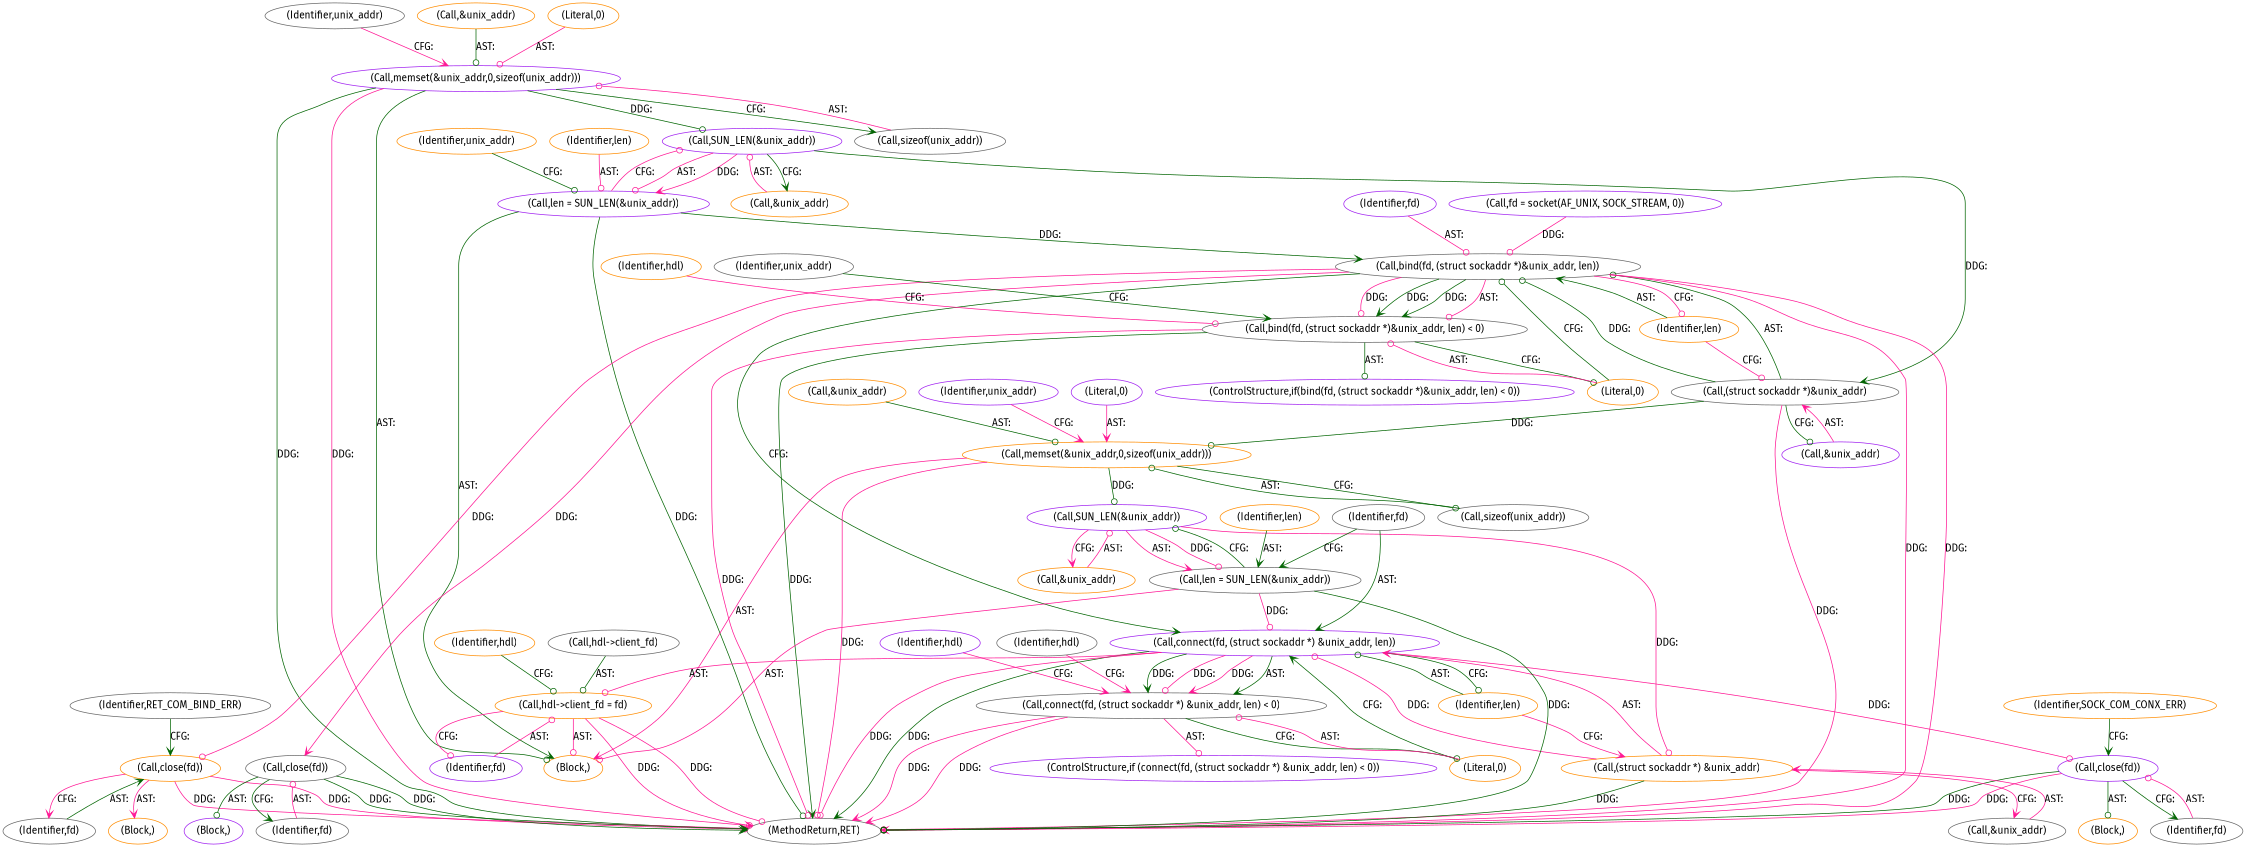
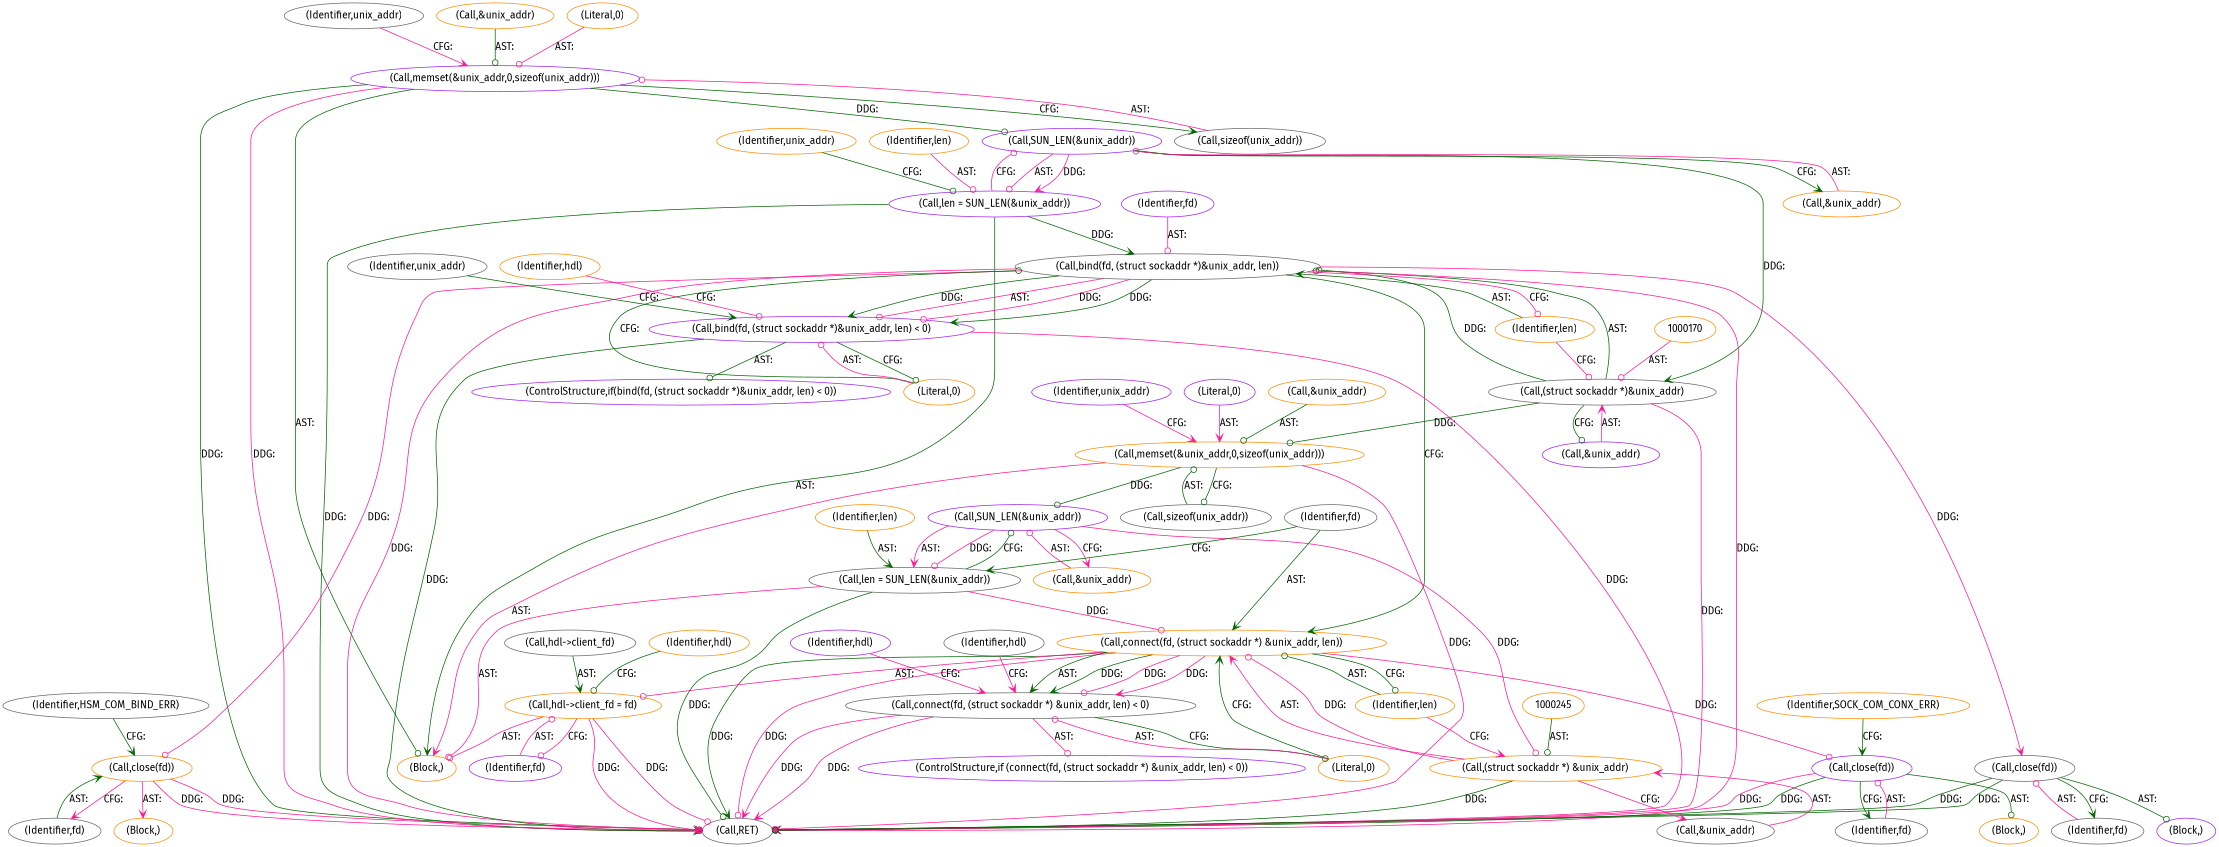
node "(Call,fd = socket(AF_UNIX, SOCK_STREAM, 0))": removed
node "(Call,bind(fd, (struct sockaddr *)&unix_addr, len) < 0)": color gray40 -> purple
node "1000170": added
node "(Call,connect(fd, (struct sockaddr *) &unix_addr, len))": color purple -> darkorange
edge "(Call,hdl->client_fd)" -> "(Call,hdl->client_fd = fd)": arrowhead odot -> vee
node "(Identifier,RET_COM_BIND_ERR)": label "(Identifier,RET_COM_BIND_ERR)" -> "(Identifier,HSM_COM_BIND_ERR)"
node "1000245": added
node "(MethodReturn,RET)": label "(MethodReturn,RET)" -> "(Call,RET)"
